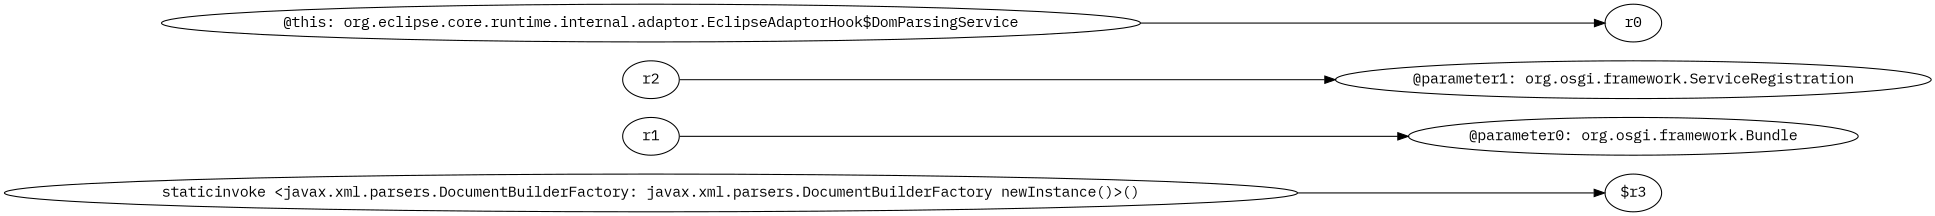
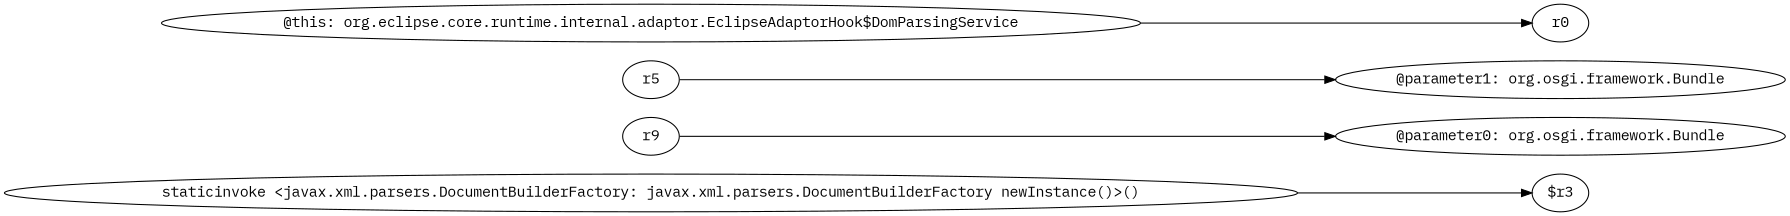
node "r2": label "r2" -> "r5"
node "@parameter1: org.osgi.framework.ServiceRegistration": label "@parameter1: org.osgi.framework.ServiceRegistration" -> "@parameter1: org.osgi.framework.Bundle"
node "r1": label "r1" -> "r9"
